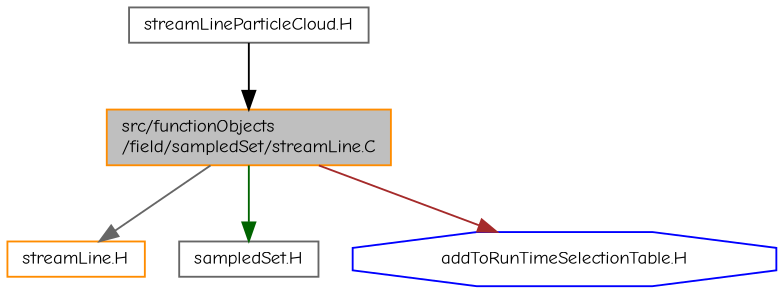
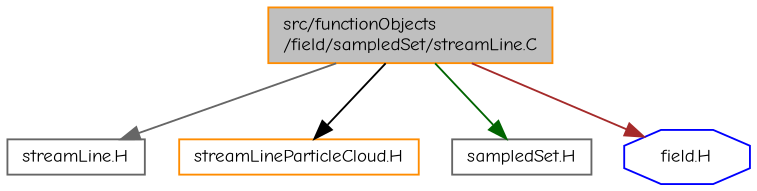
node "streamLineParticleCloud.H": color gray40 -> darkorange
edge "streamLineParticleCloud.H" -> "src/functionObjects /field/sampledSet/streamLine.C": reversed
node "streamLine.H": color darkorange -> gray40
node "addToRunTimeSelectionTable.H": label "addToRunTimeSelectionTable.H" -> "field.H"
